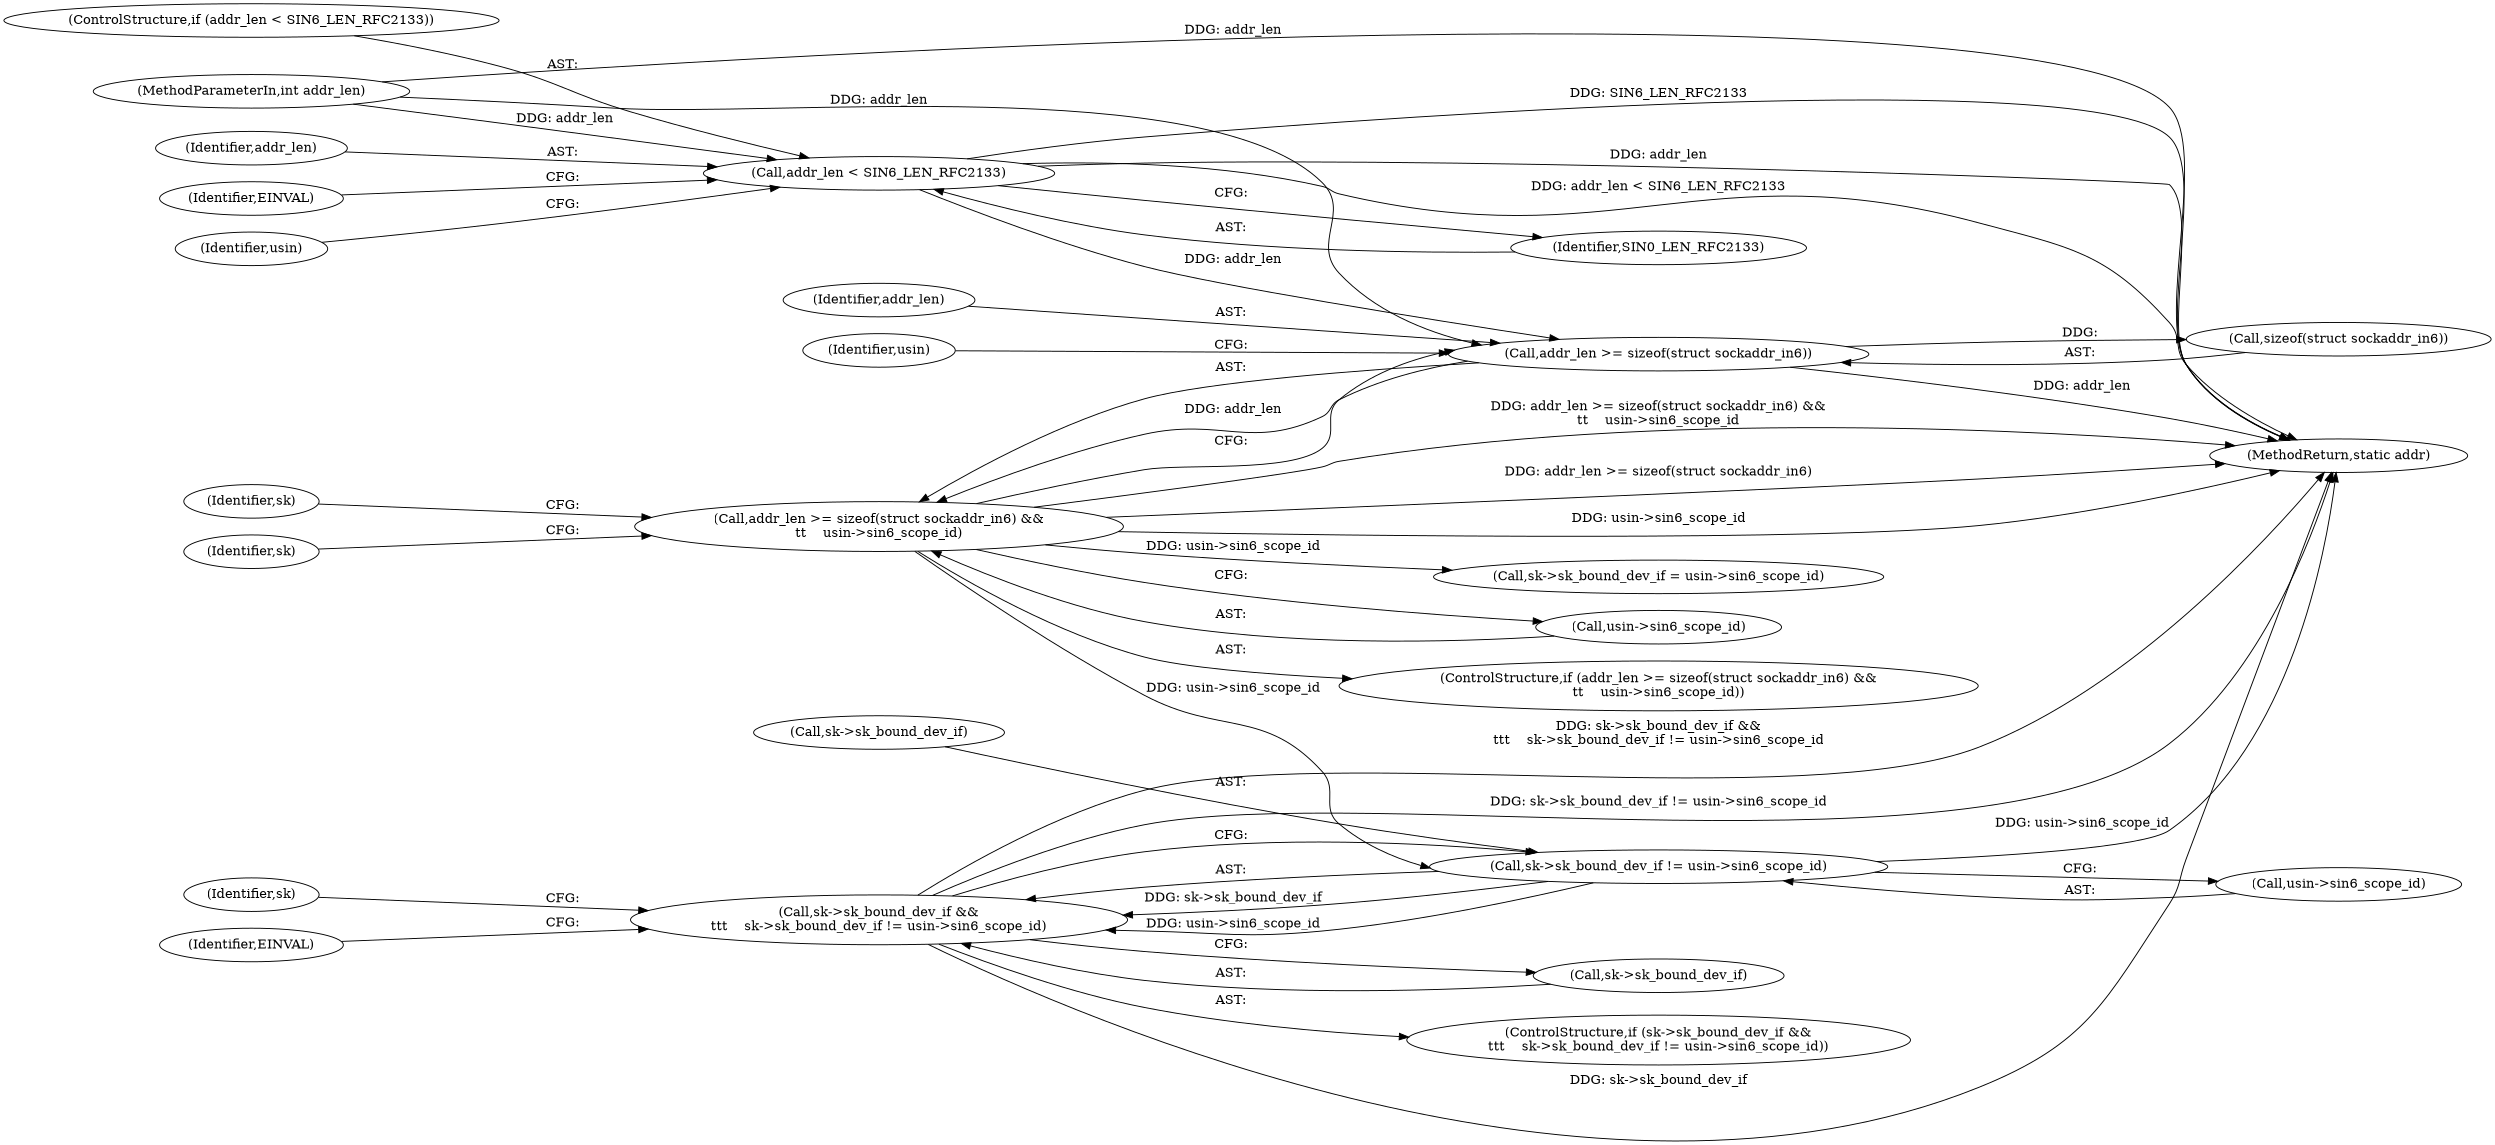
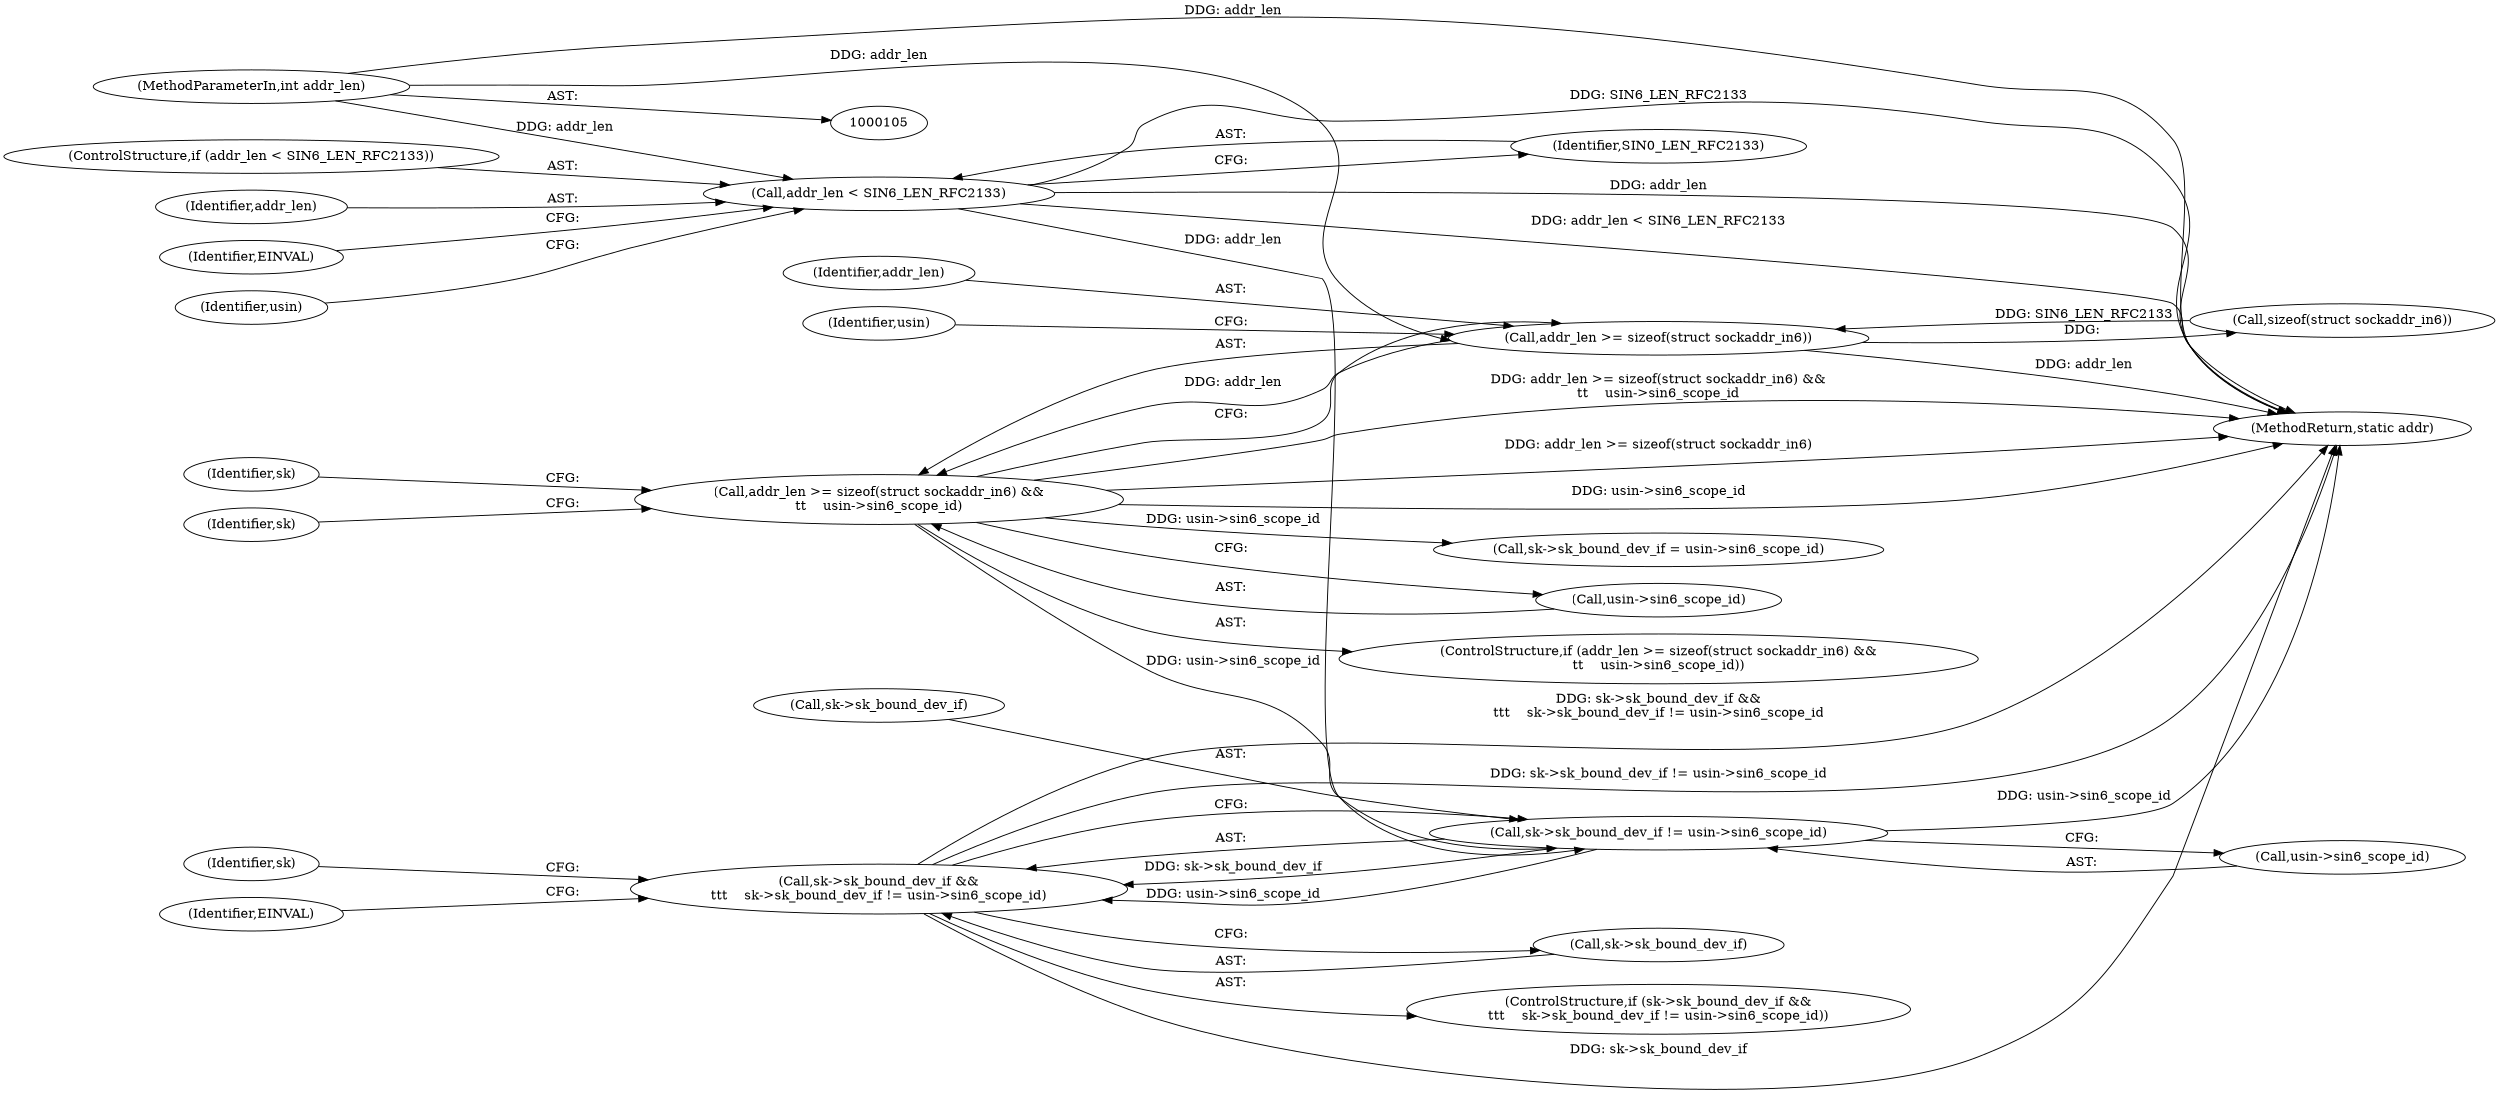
node "1000105": added
edge "(Call,addr_len < SIN6_LEN_RFC2133)" -> "(Call,addr_len >= sizeof(struct sockaddr_in6))": now "(Call,addr_len < SIN6_LEN_RFC2133)" -> "(Call,sk->sk_bound_dev_if != usin->sin6_scope_id)"
edge "(Call,sizeof(struct sockaddr_in6))" -> "(Call,addr_len >= sizeof(struct sockaddr_in6))": label "AST: " -> "DDG: SIN6_LEN_RFC2133"
